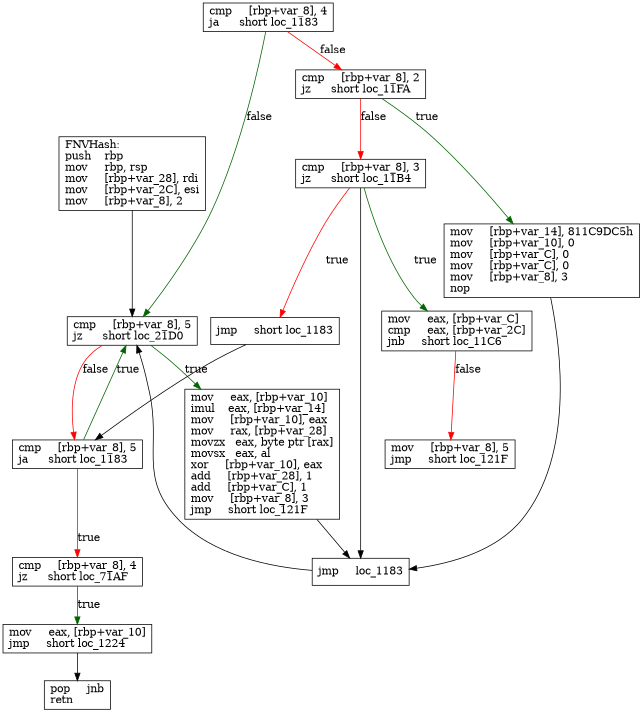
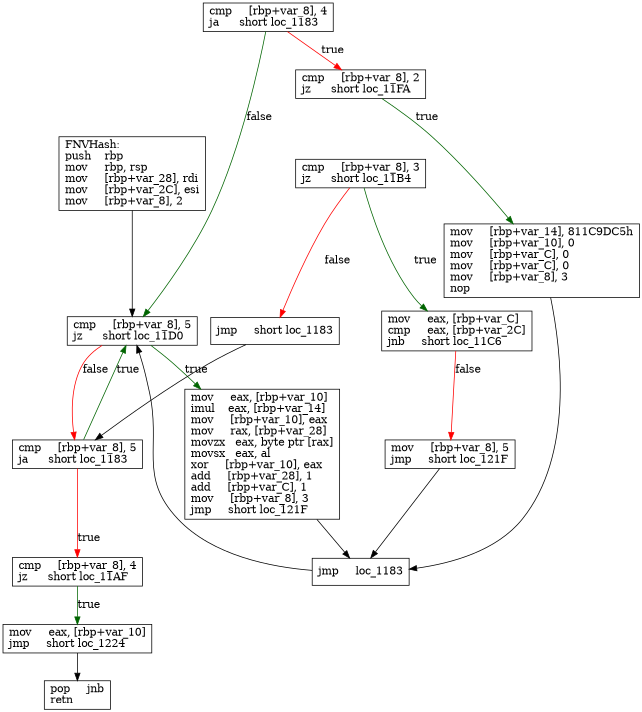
edge "cmp     [rbp+var_8], 4 ja      short loc_1183" -> "cmp     [rbp+var_8], 2 jz      short loc_11FA": label "false" -> "true"
edge "cmp     [rbp+var_8], 2 jz      short loc_11FA" -> "cmp     [rbp+var_8], 3 jz      short loc_11B4": removed, label "false"
edge "cmp     [rbp+var_8], 3 jz      short loc_11B4" -> "jmp     short loc_1183": label "true" -> "false"
node "cmp     [rbp+var_8], 5 jz      short loc_21D0": label "cmp     [rbp+var_8], 5 jz      short loc_21D0" -> "cmp     [rbp+var_8], 5 jz      short loc_11D0"
edge "cmp     [rbp+var_8], 3 jz      short loc_11B4" -> "jmp     loc_1183": now "mov     [rbp+var_8], 5 jmp     short loc_121F" -> "jmp     loc_1183"
node "cmp     [rbp+var_8], 4 jz      short loc_71AF": label "cmp     [rbp+var_8], 4 jz      short loc_71AF" -> "cmp     [rbp+var_8], 4 jz      short loc_11AF"
